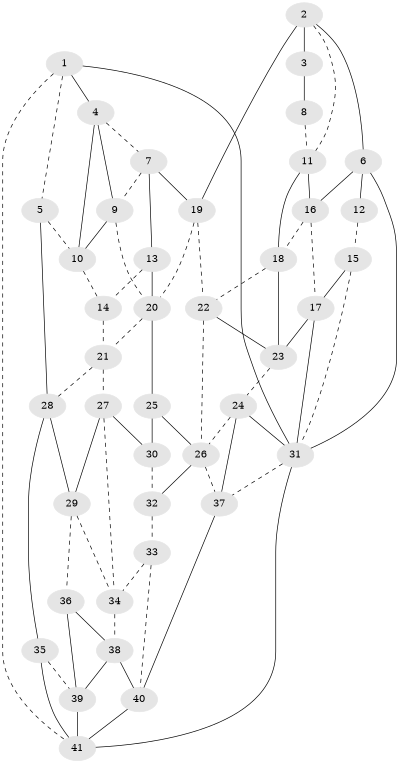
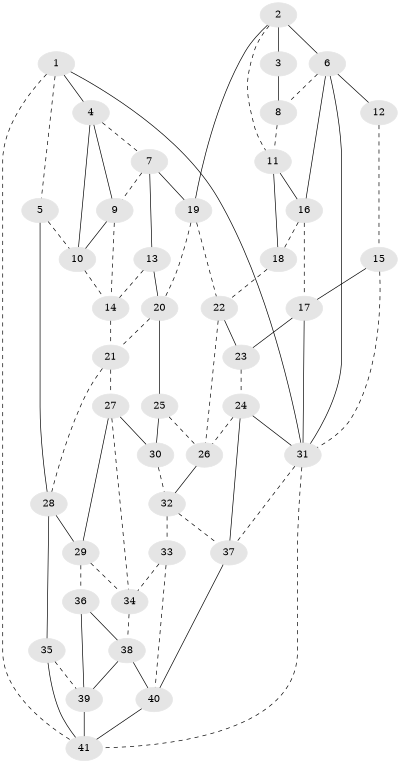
edge "6" -- "8": added
edge "9" -- "20": now "9" -- "14"
edge "18" -- "23": removed
edge "25" -- "26": style solid -> dashed
edge "26" -- "37": now "32" -- "37"
edge "31" -- "41": style solid -> dashed
